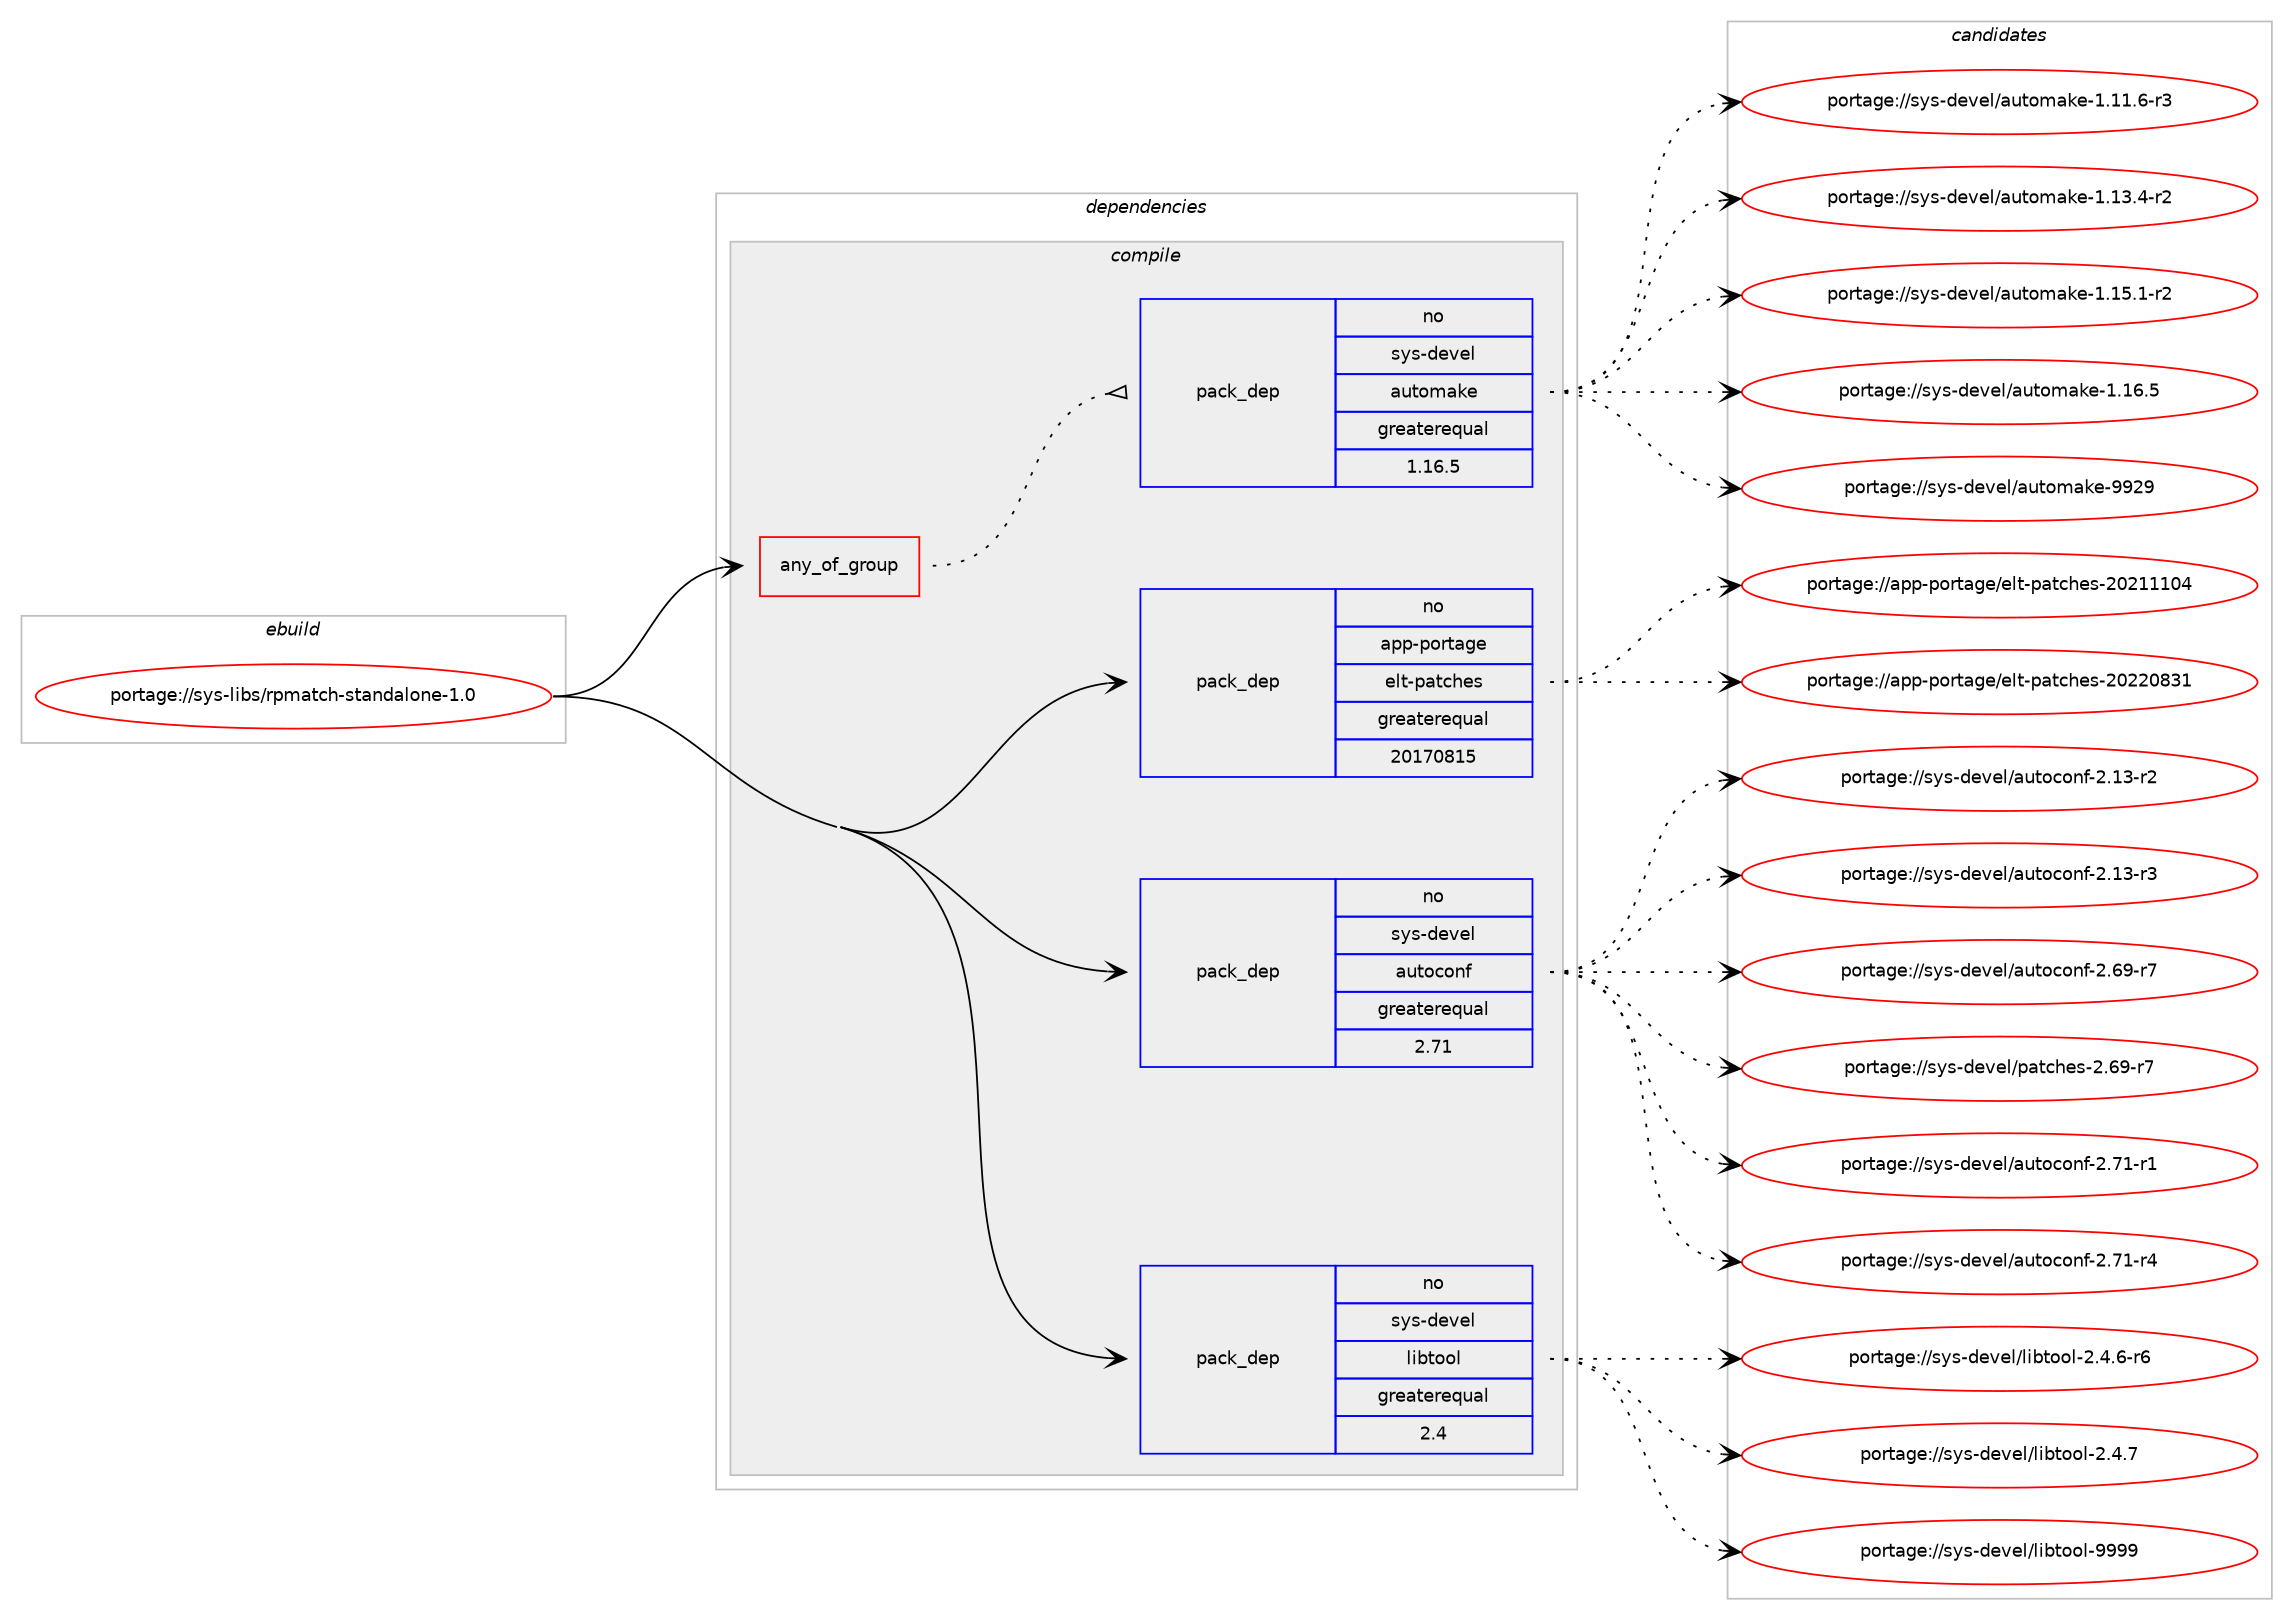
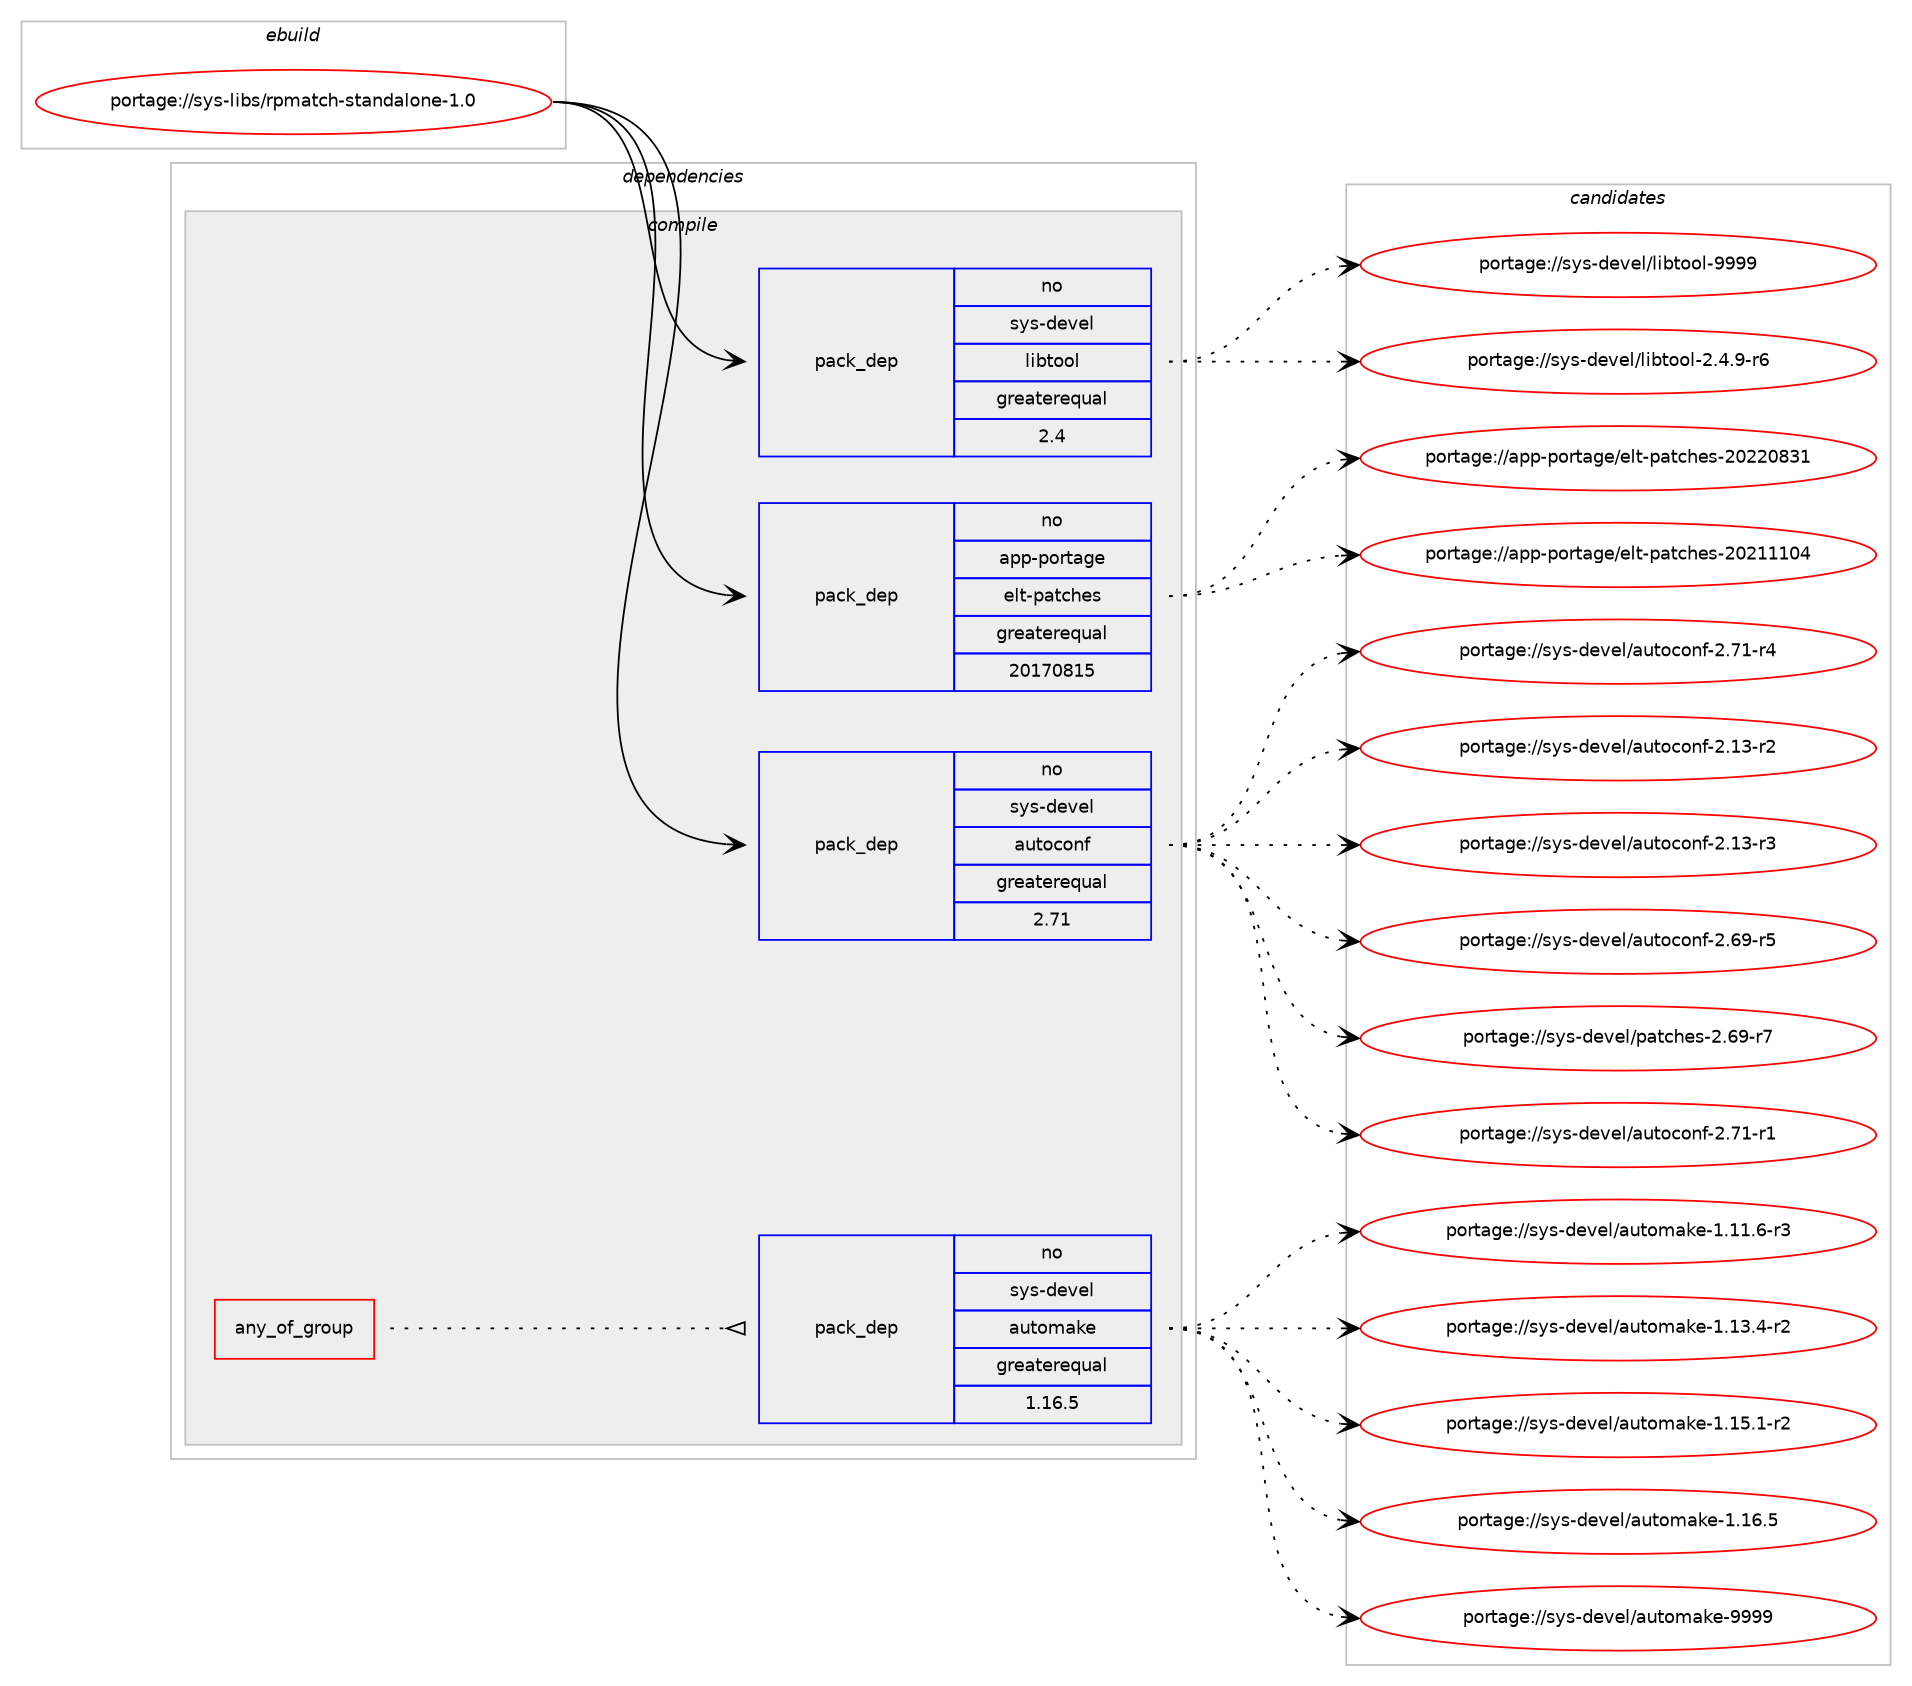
node "portage://sys-devel/automake-9929": label "portage://sys-devel/automake-9929" -> "portage://sys-devel/automake-9999"
edge "portage://sys-libs/rpmatch-standalone-1.0" -> "any_of_group": removed
node "portage://sys-devel/autoconf-2.69-r7": label "portage://sys-devel/autoconf-2.69-r7" -> "portage://sys-devel/autoconf-2.69-r5"
node "portage://sys-devel/libtool-2.4.6-r6": label "portage://sys-devel/libtool-2.4.6-r6" -> "portage://sys-devel/libtool-2.4.9-r6"
node "portage://sys-devel/libtool-2.4.7": removed
